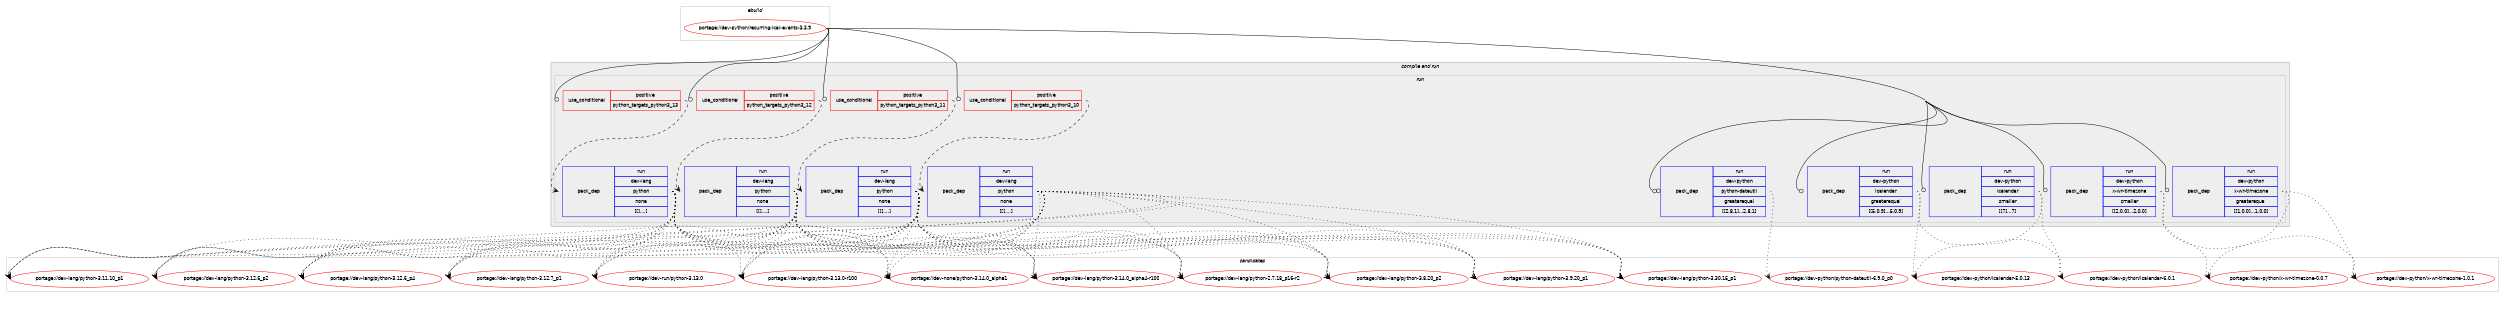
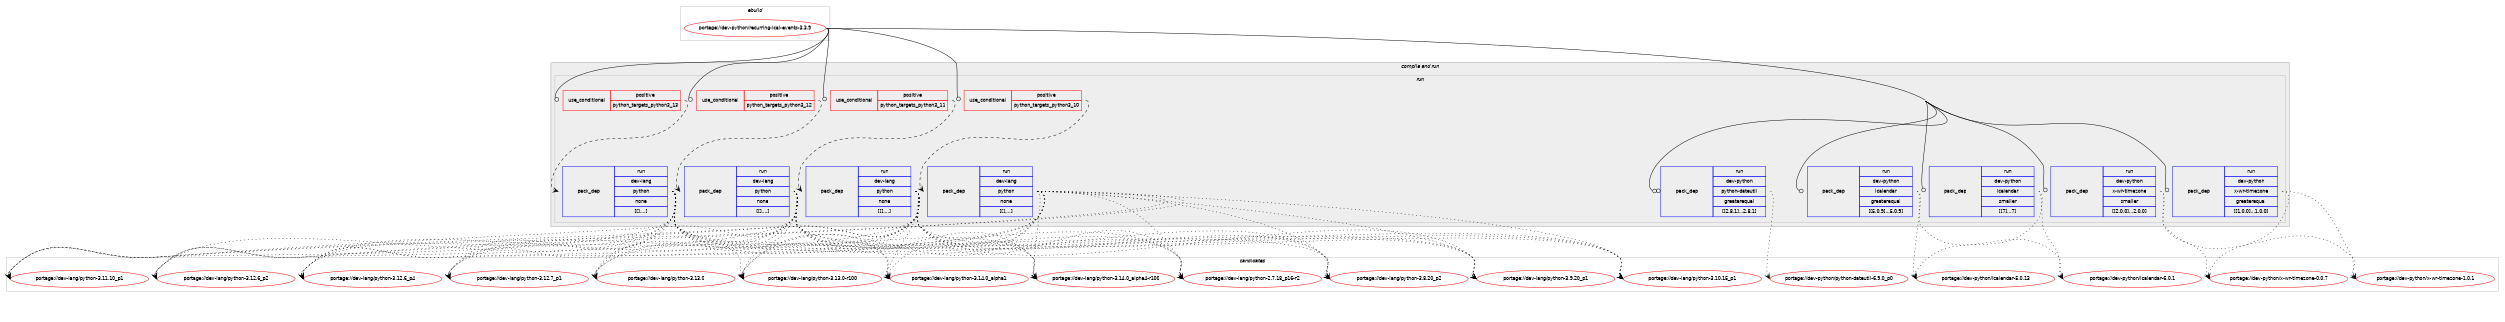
node "portage://dev-run/python-3.13.0": label "portage://dev-run/python-3.13.0" -> "portage://dev-lang/python-3.13.0"
node "portage://dev-none/python-3.14.0_alpha1": label "portage://dev-none/python-3.14.0_alpha1" -> "portage://dev-lang/python-3.14.0_alpha1"
node "portage://dev-lang/python-3.30.15_p1": label "portage://dev-lang/python-3.30.15_p1" -> "portage://dev-lang/python-3.10.15_p1"
